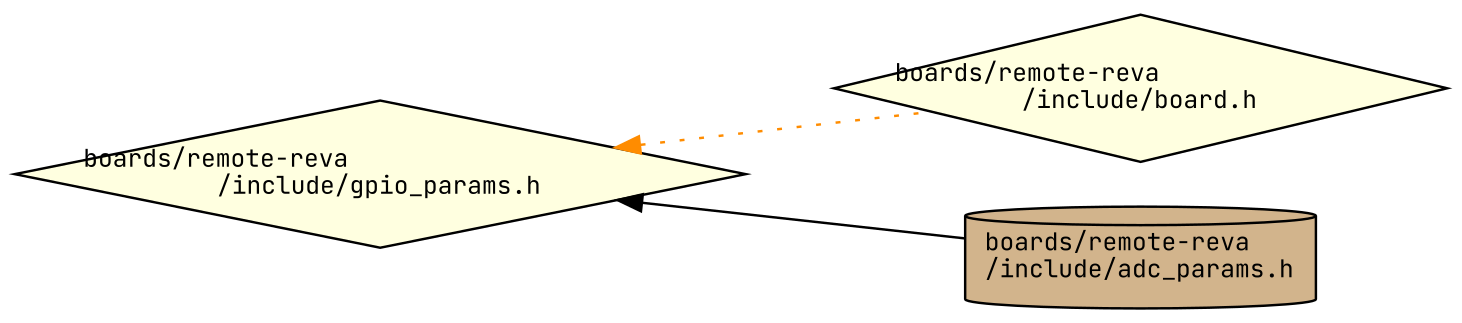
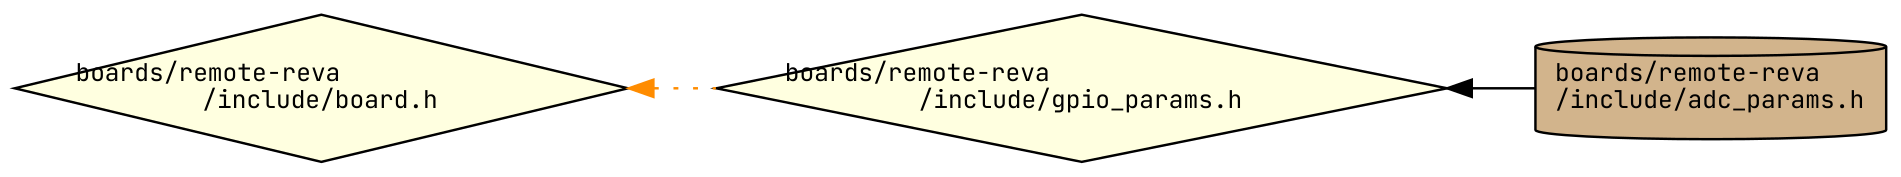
edge "boards/remote-reva /include/board.h" -> "boards/remote-reva /include/gpio_params.h": reversed
